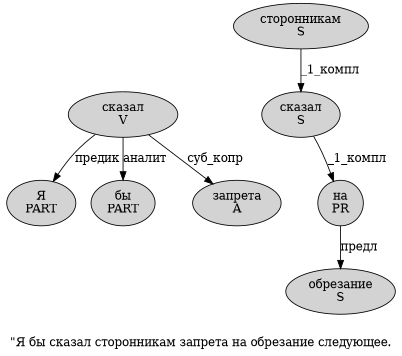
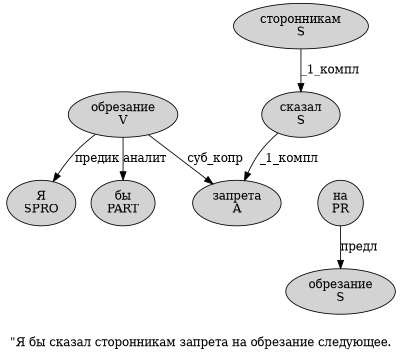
node "сказал V": label "сказал V" -> "обрезание V"
edge "сказал S" -> "на PR": now "сказал S" -> "запрета A"
node "Я PART": label "Я PART" -> "Я SPRO"
